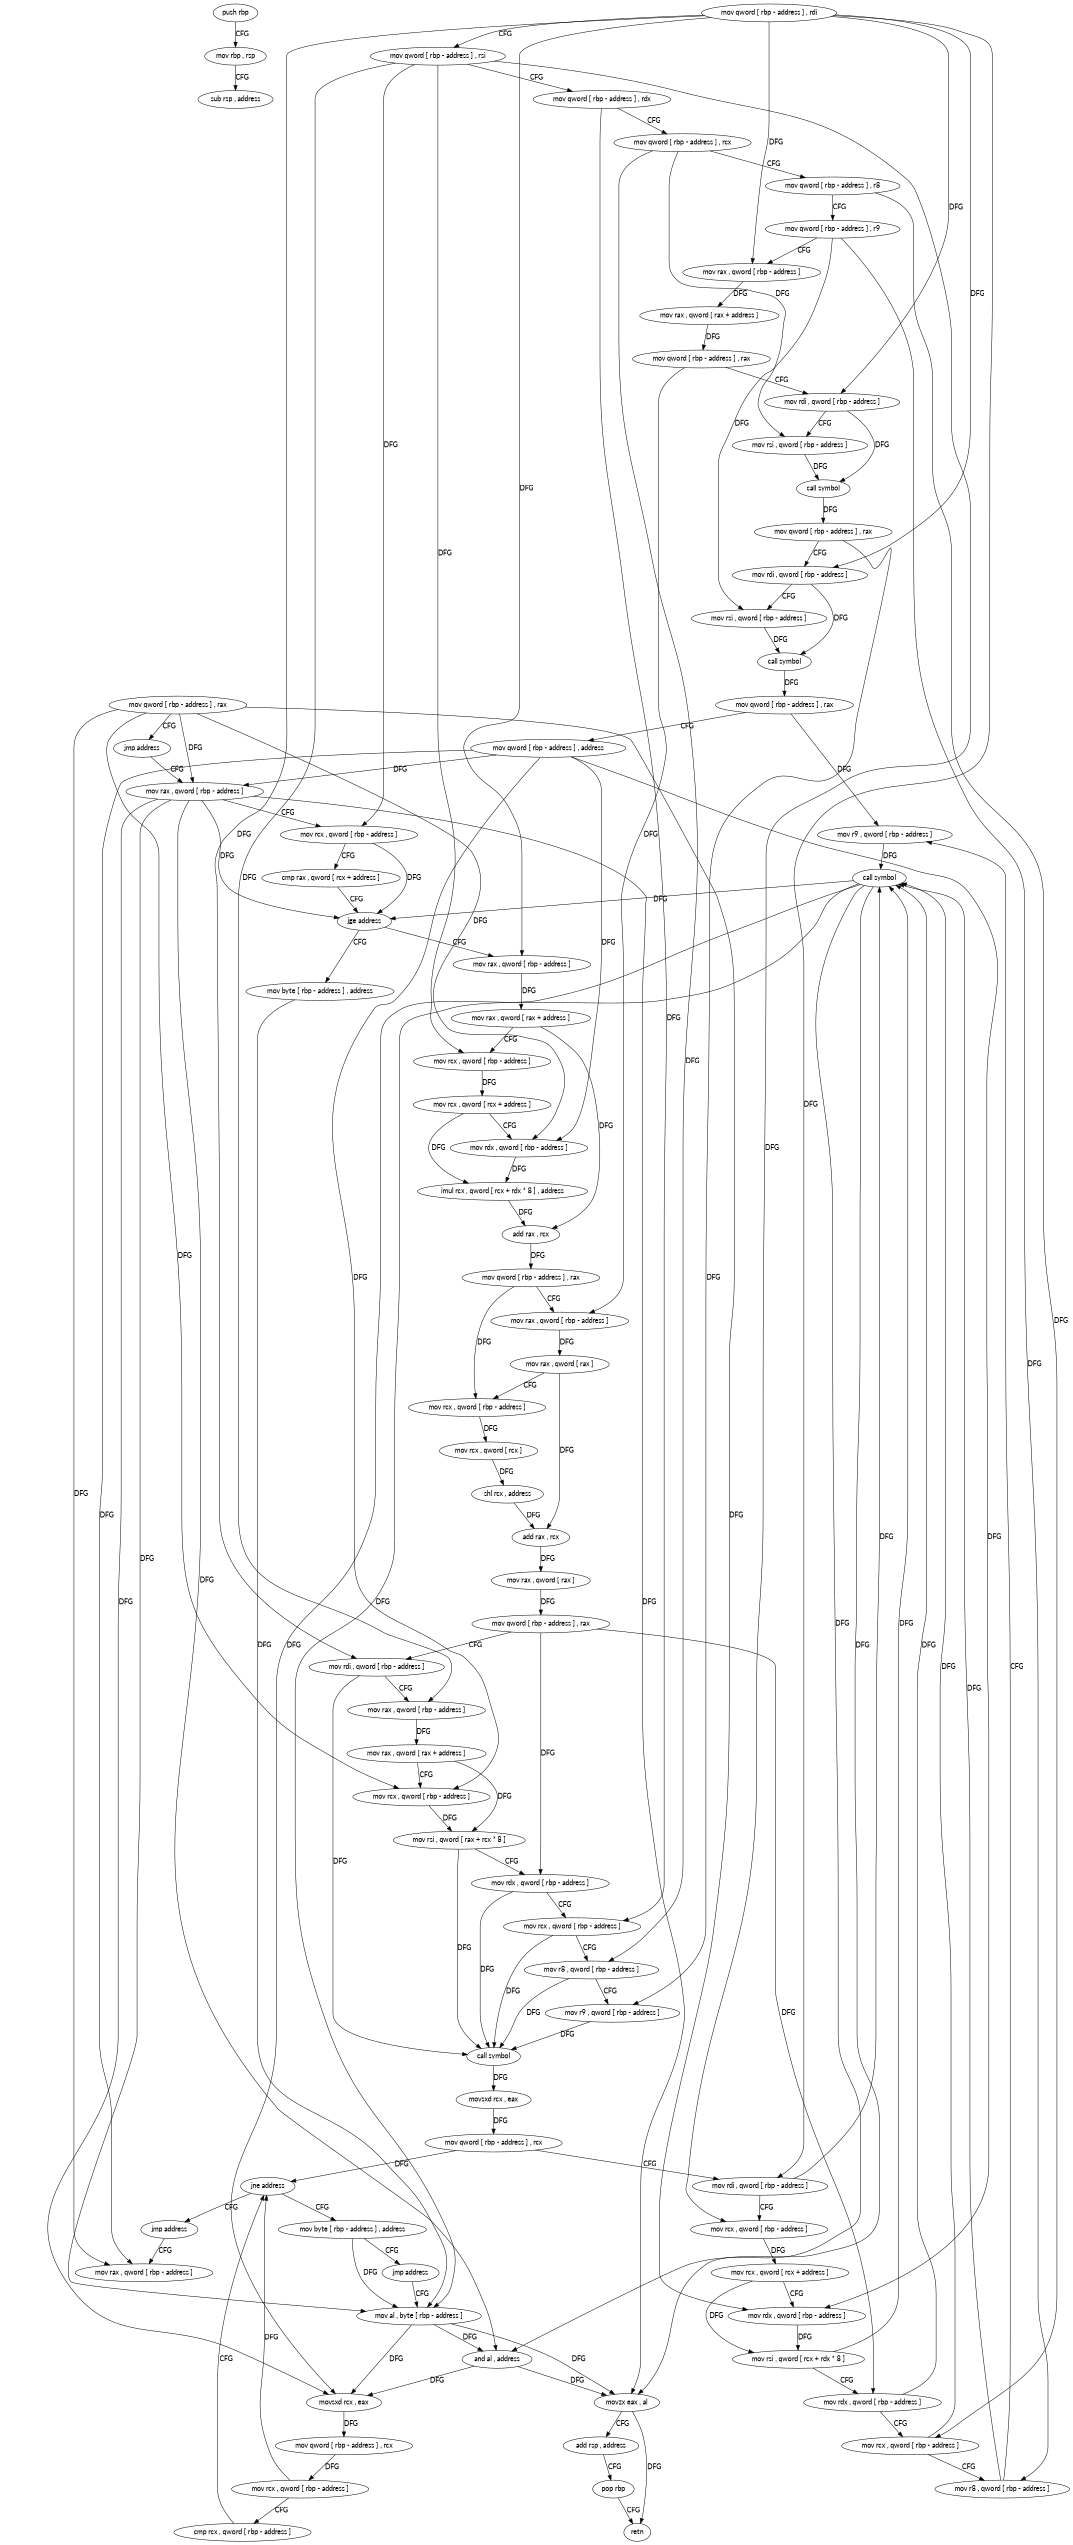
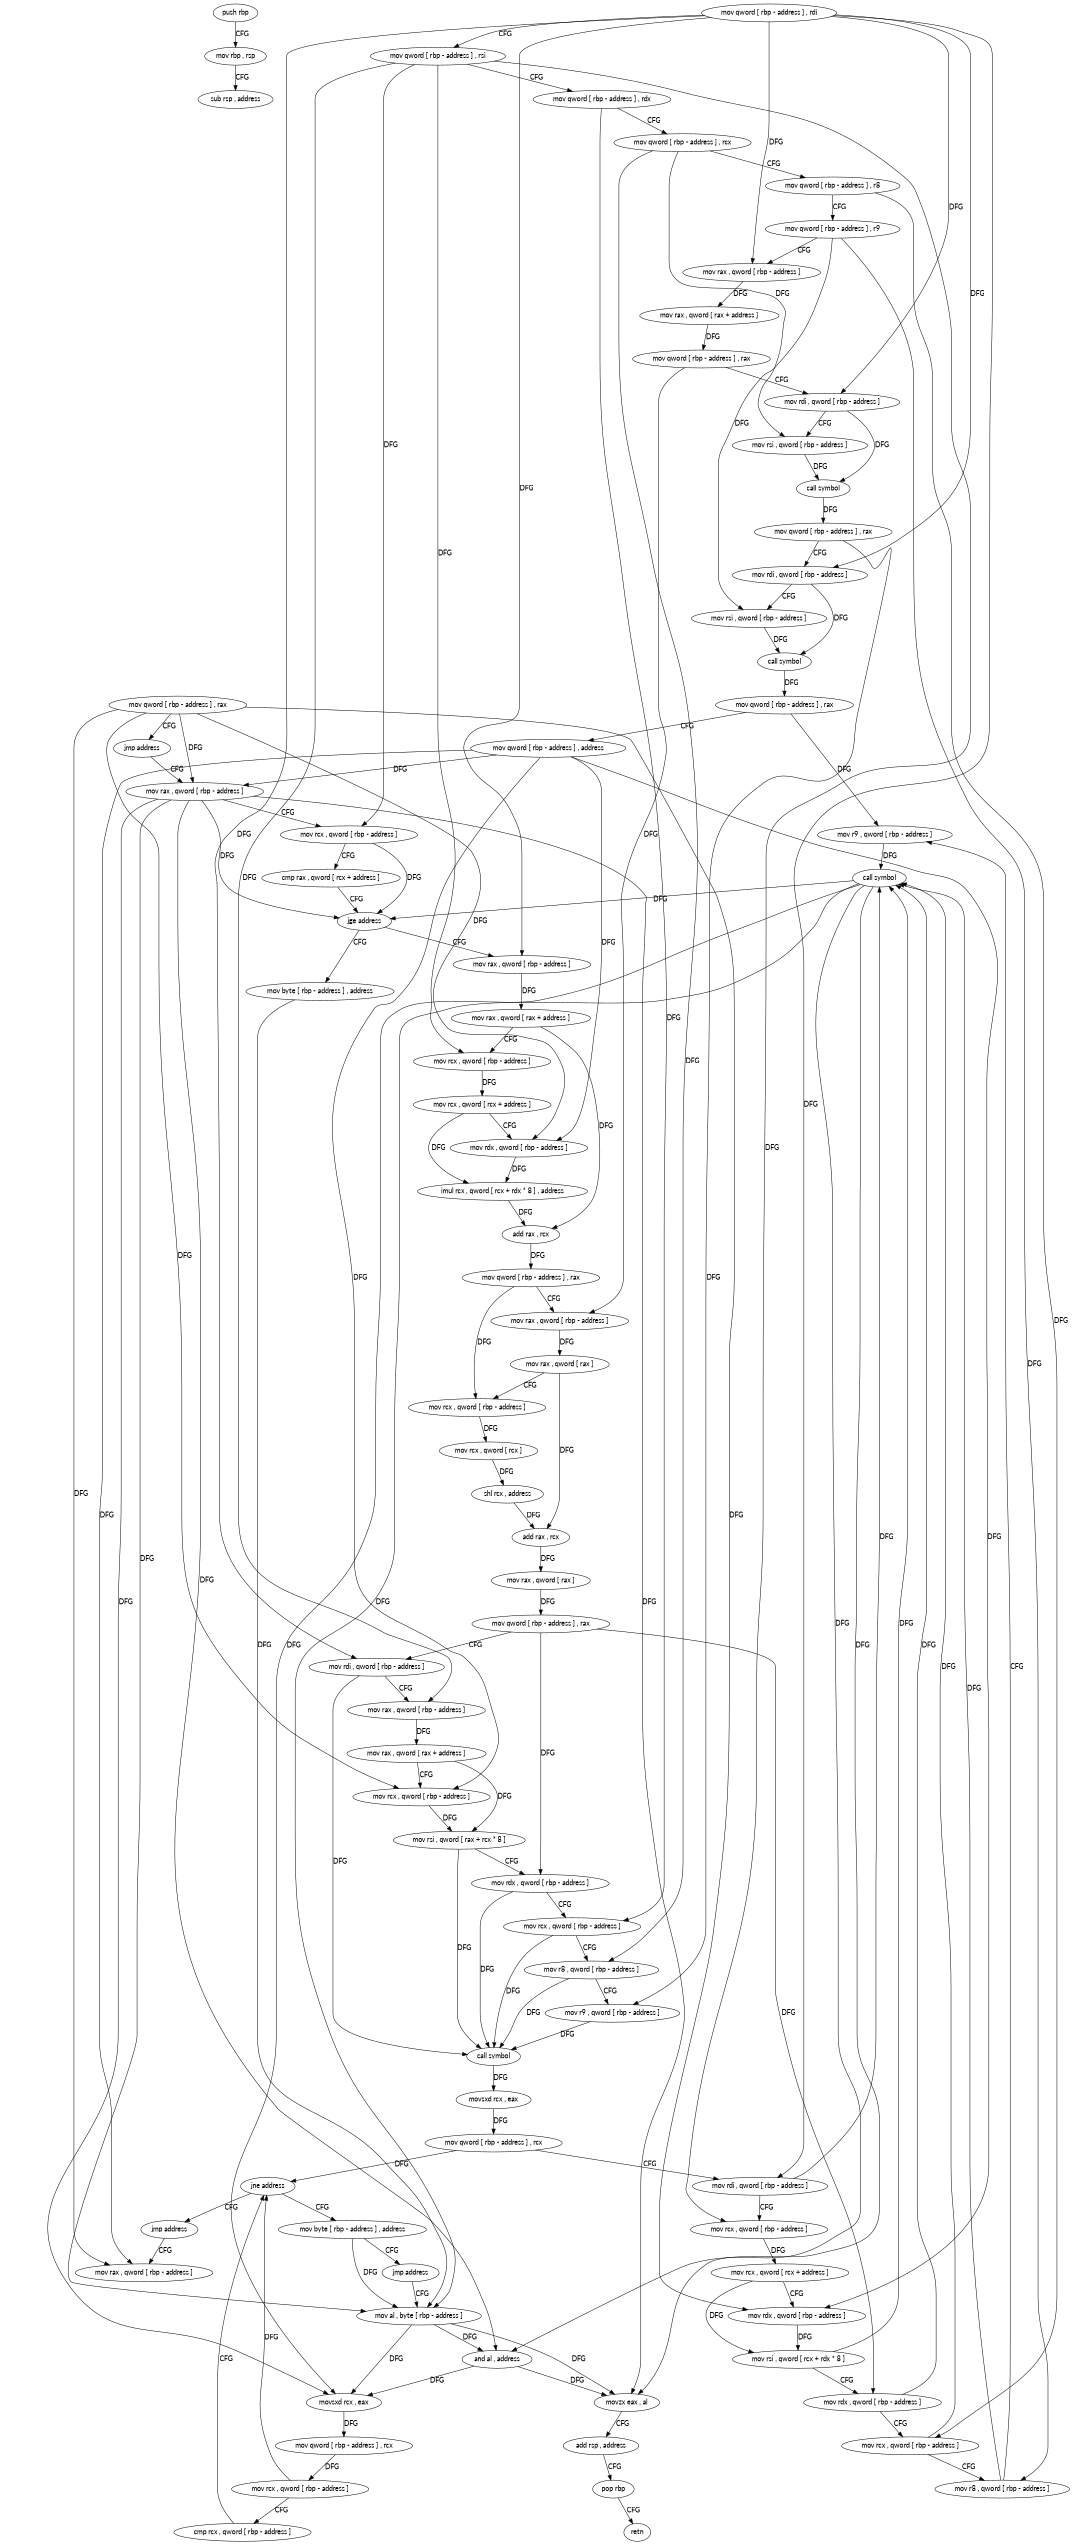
edge "movzx eax , al" -> "retn": removed, label "DFG"
